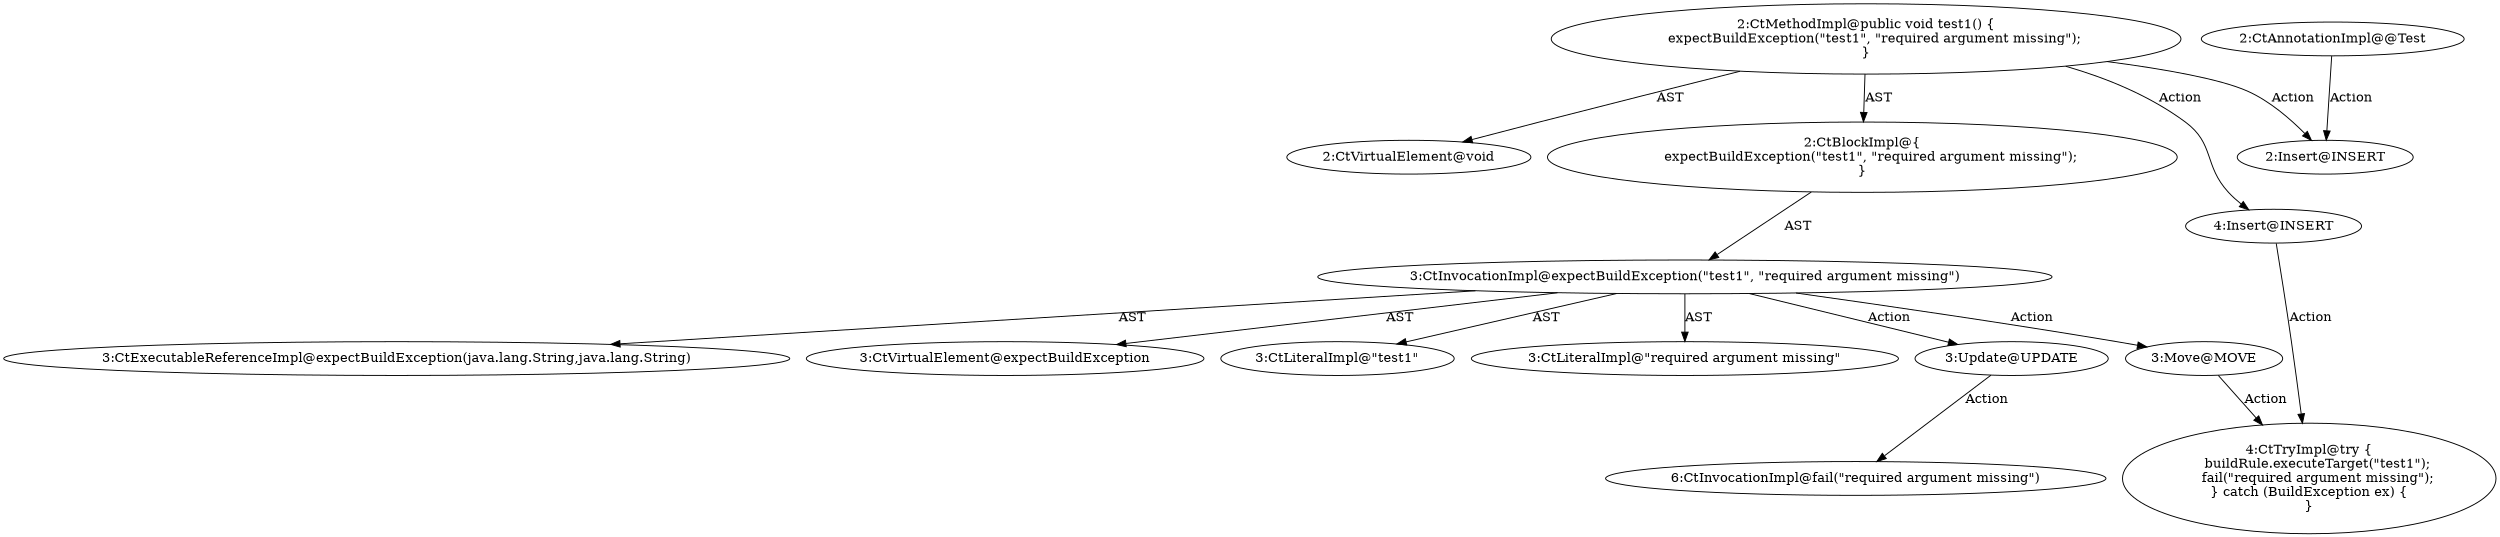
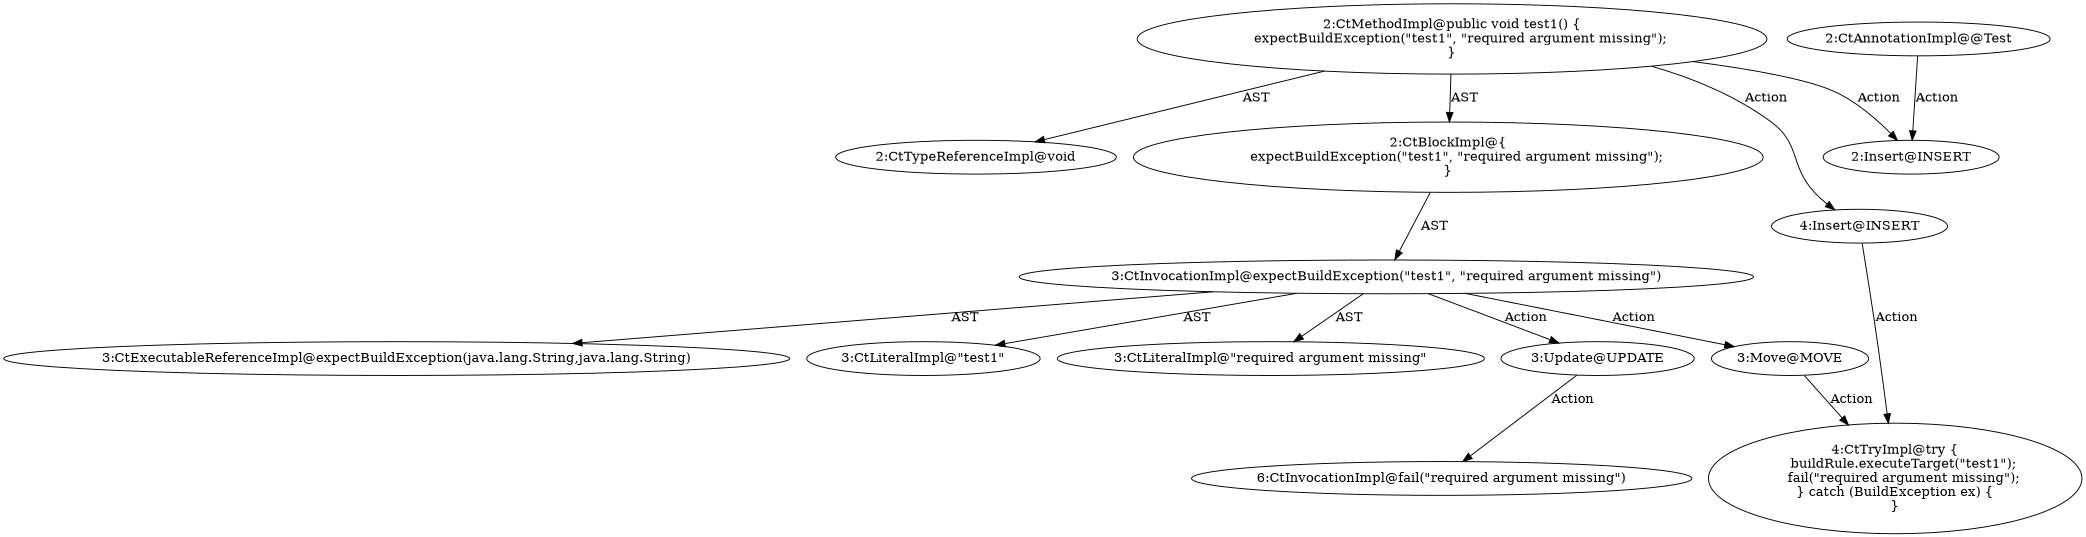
node "2:CtVirtualElement@void": label "2:CtVirtualElement@void" -> "2:CtTypeReferenceImpl@void"
node "3:CtVirtualElement@expectBuildException": removed
